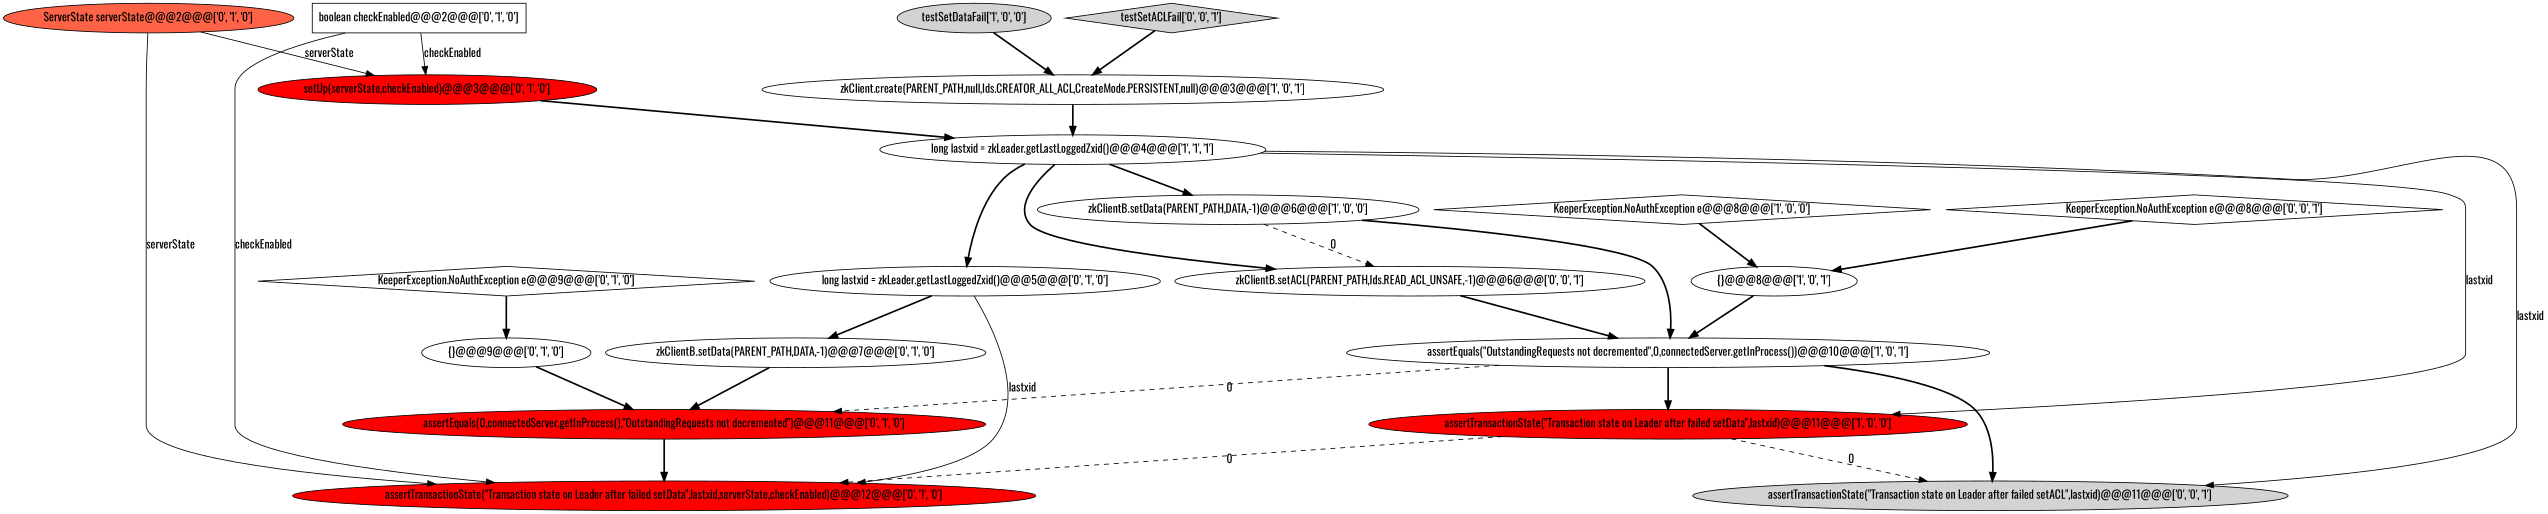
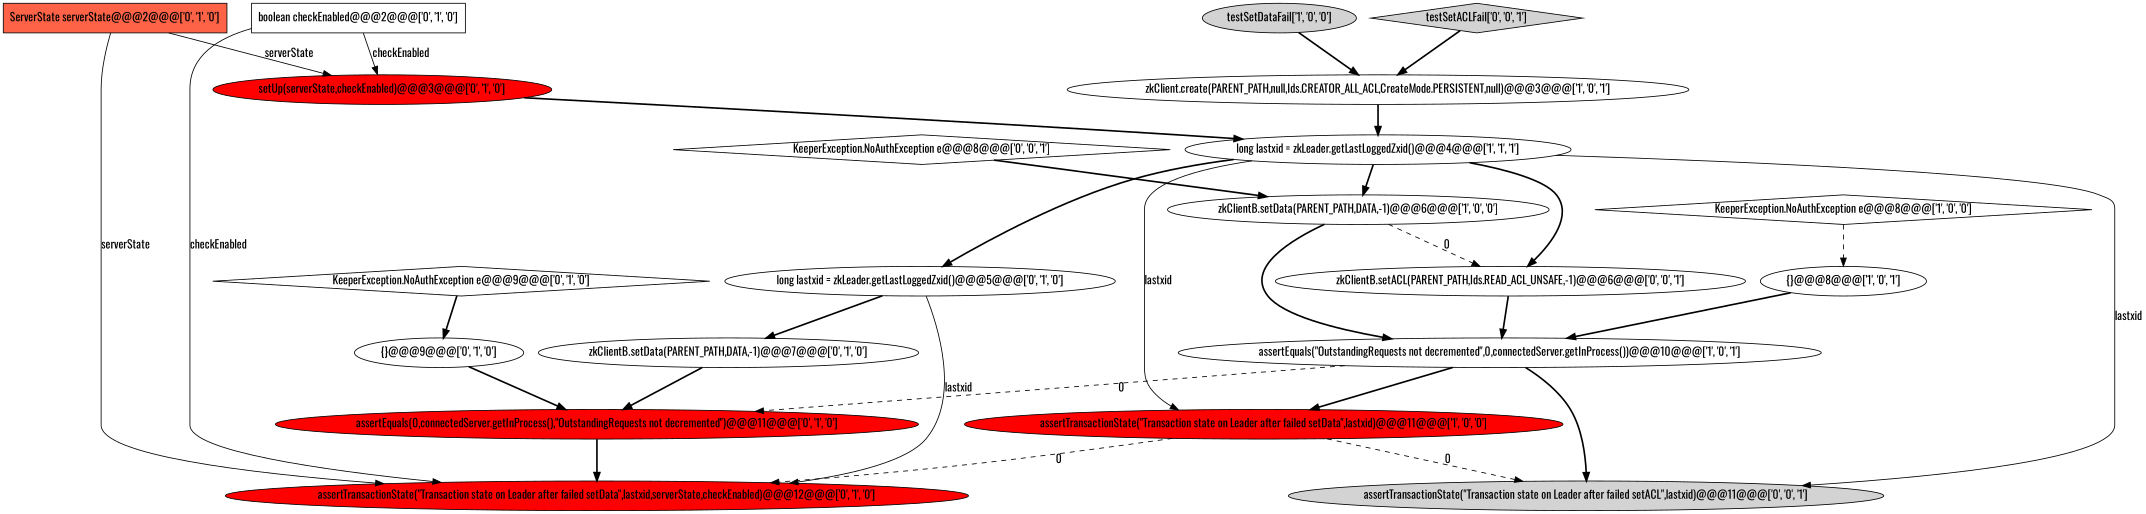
node "ServerState serverState@@@2@@@['0', '1', '0']": shape ellipse -> box
edge "KeeperException.NoAuthException e@@@8@@@['1', '0', '0']" -> "{}@@@8@@@['1', '0', '1']": style bold -> dashed
edge "KeeperException.NoAuthException e@@@8@@@['0', '0', '1']" -> "{}@@@8@@@['1', '0', '1']": now "KeeperException.NoAuthException e@@@8@@@['0', '0', '1']" -> "zkClientB.setData(PARENT_PATH,DATA,-1)@@@6@@@['1', '0', '0']"
